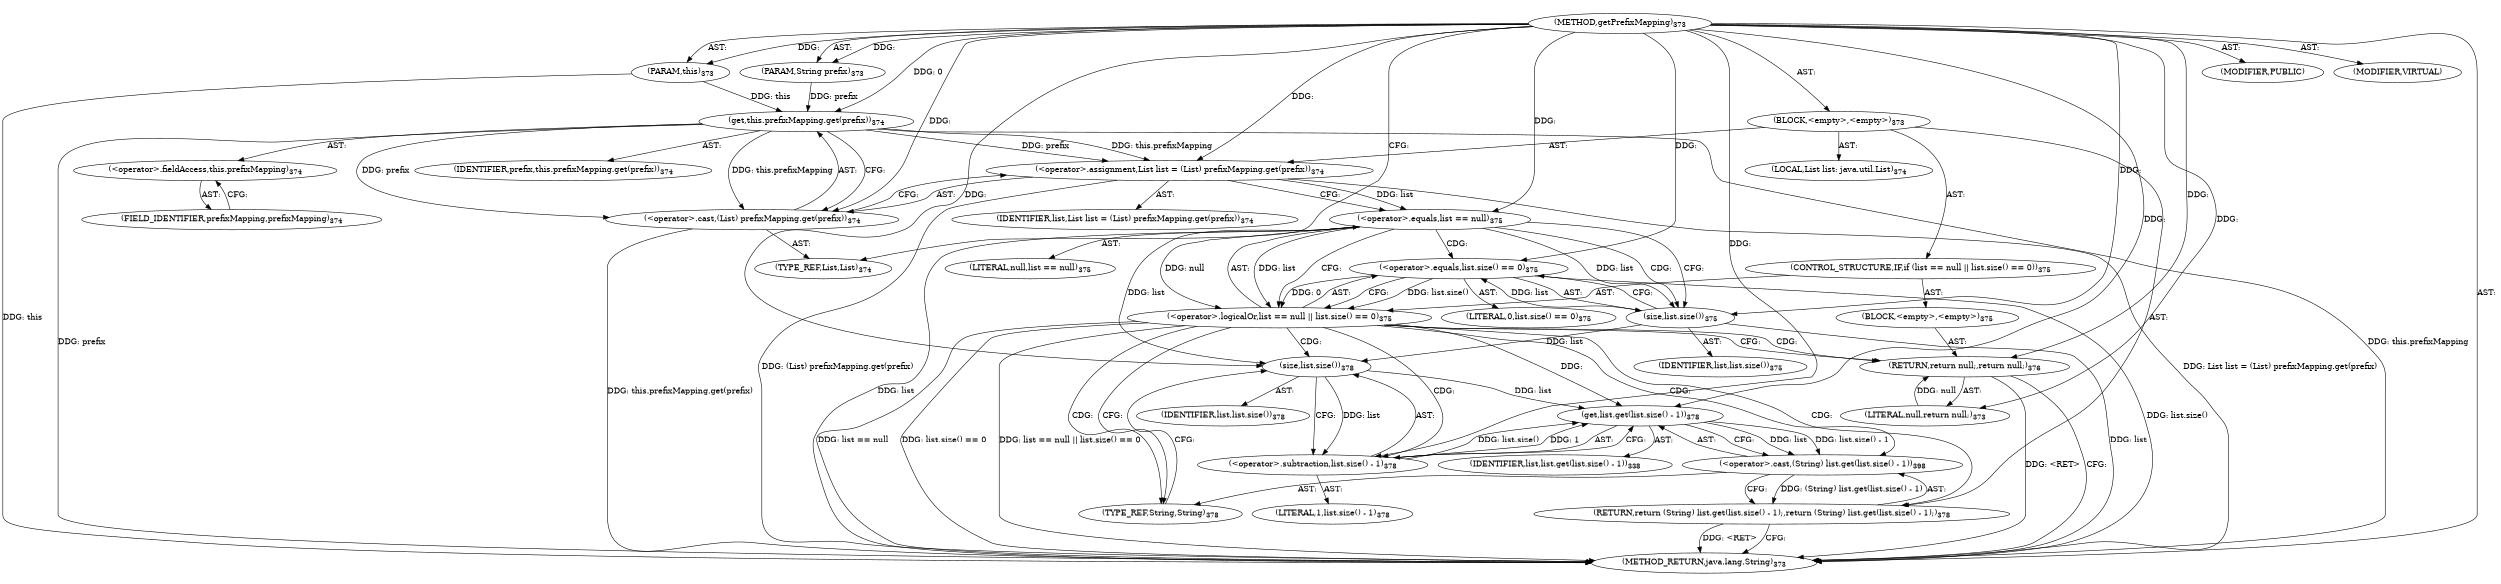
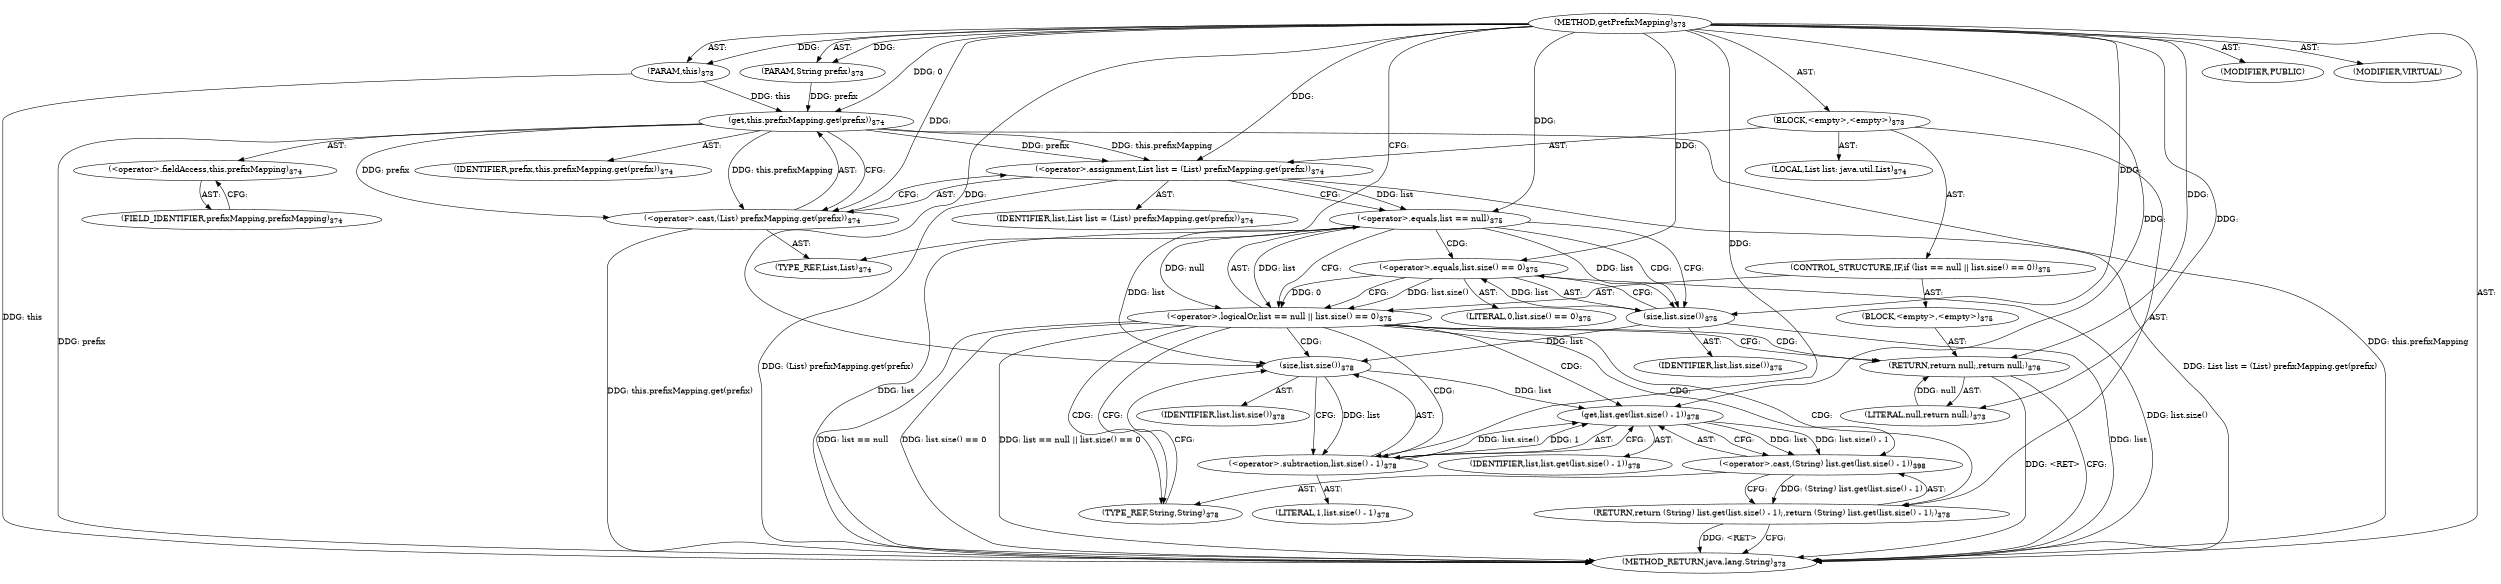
node "(LITERAL,null,list == null)": removed
edge "(<operator>.logicalOr,list == null || list.size() == 0)" -> "(<operator>.equals,list.size() == 0)": removed, label "AST:"
edge "(<operator>.logicalOr,list == null || list.size() == 0)" -> "(get,list.get(list.size() - 1))": label "DDG: " -> "CDG: "
node "(IDENTIFIER,list,list.get(list.size() - 1))": text "338" -> "378"
